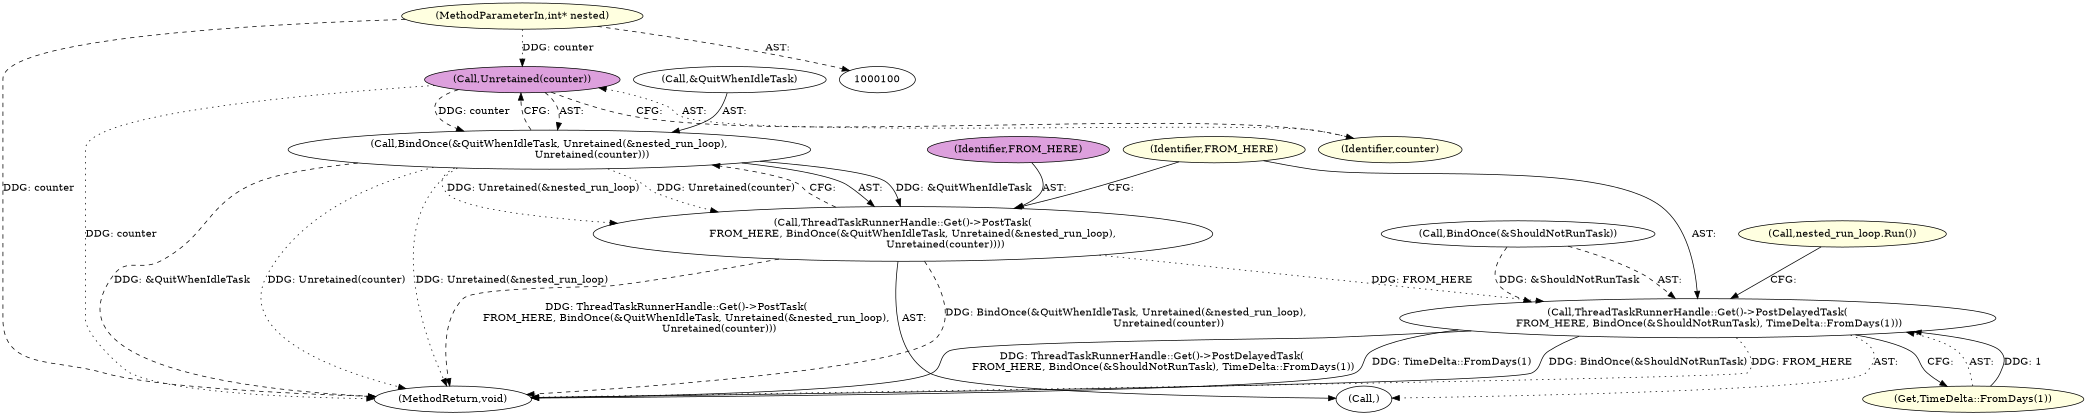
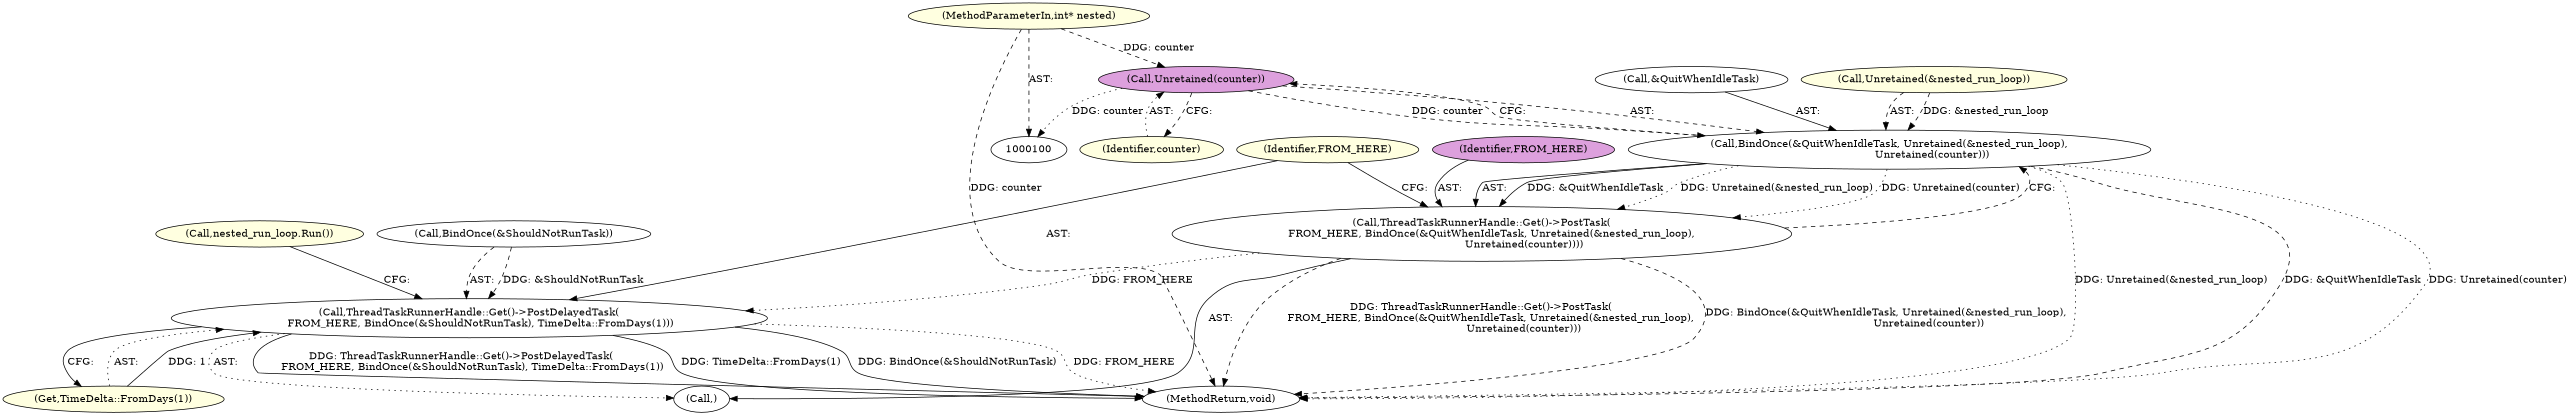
edge "(MethodParameterIn,int* nested)" -> "(Call,Unretained(counter))": style dotted -> dashed
node "(Call,Unretained(&nested_run_loop))": added
edge "(Call,Unretained(counter))" -> "(MethodReturn,void)": now "(Call,Unretained(counter))" -> "1000100"
